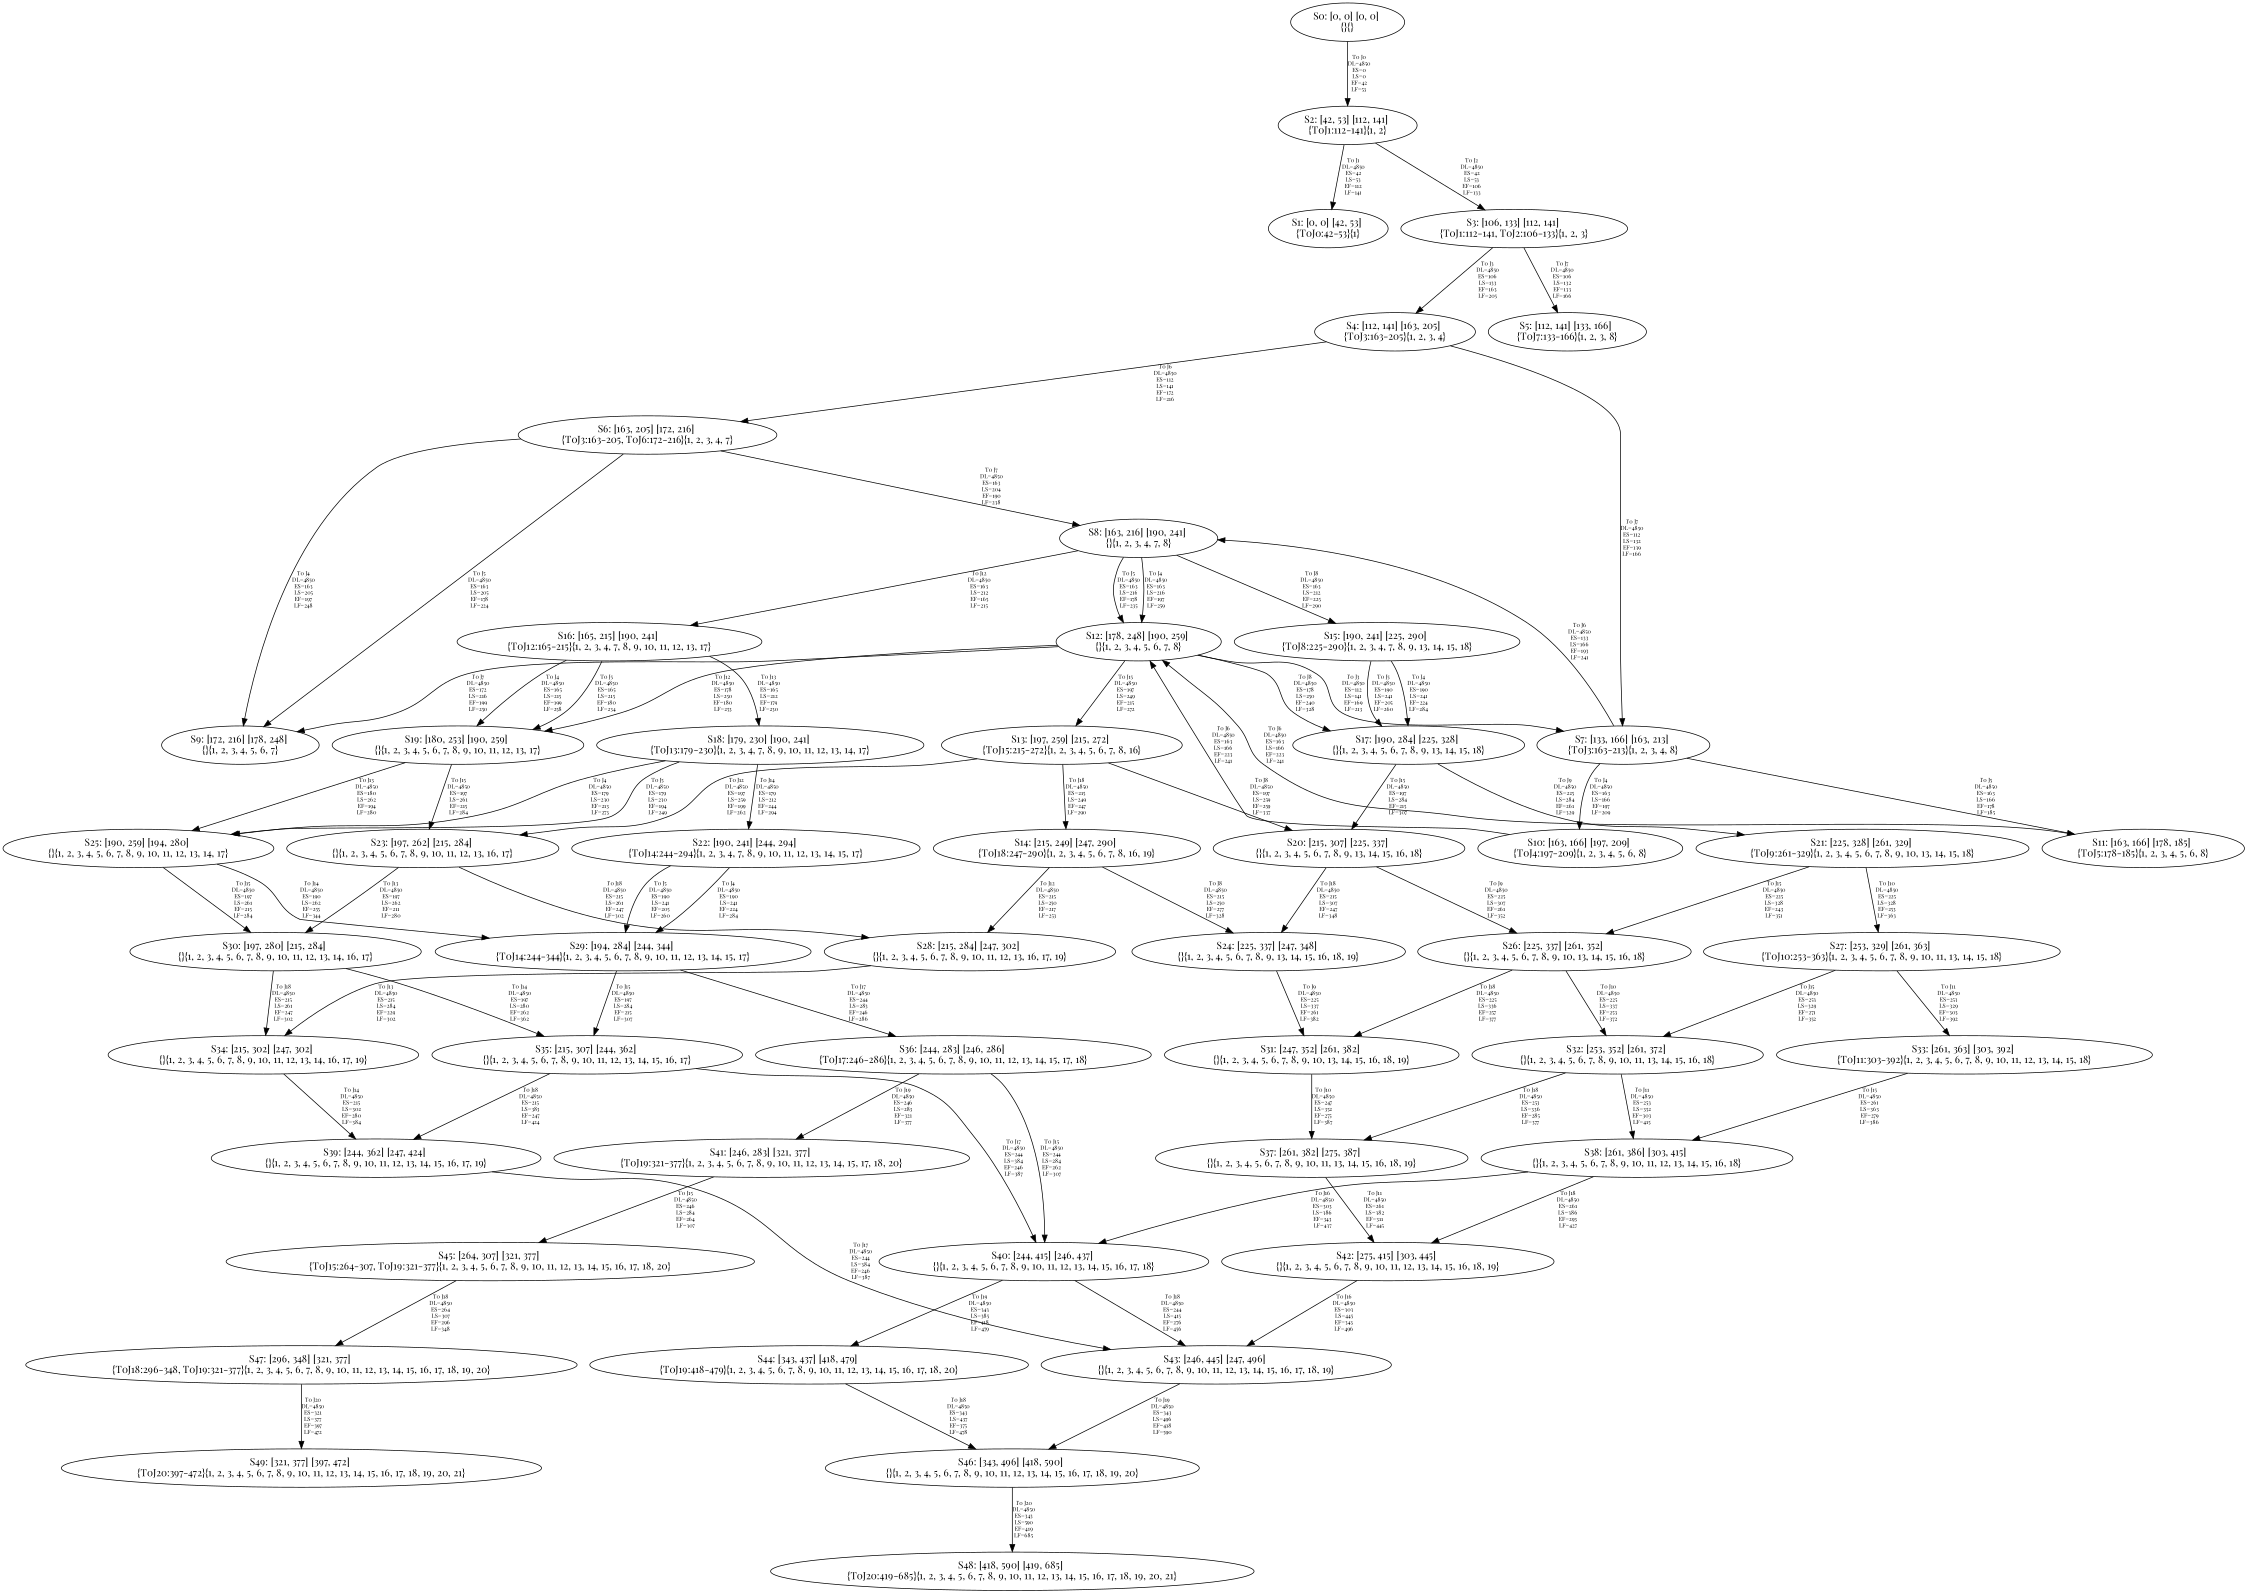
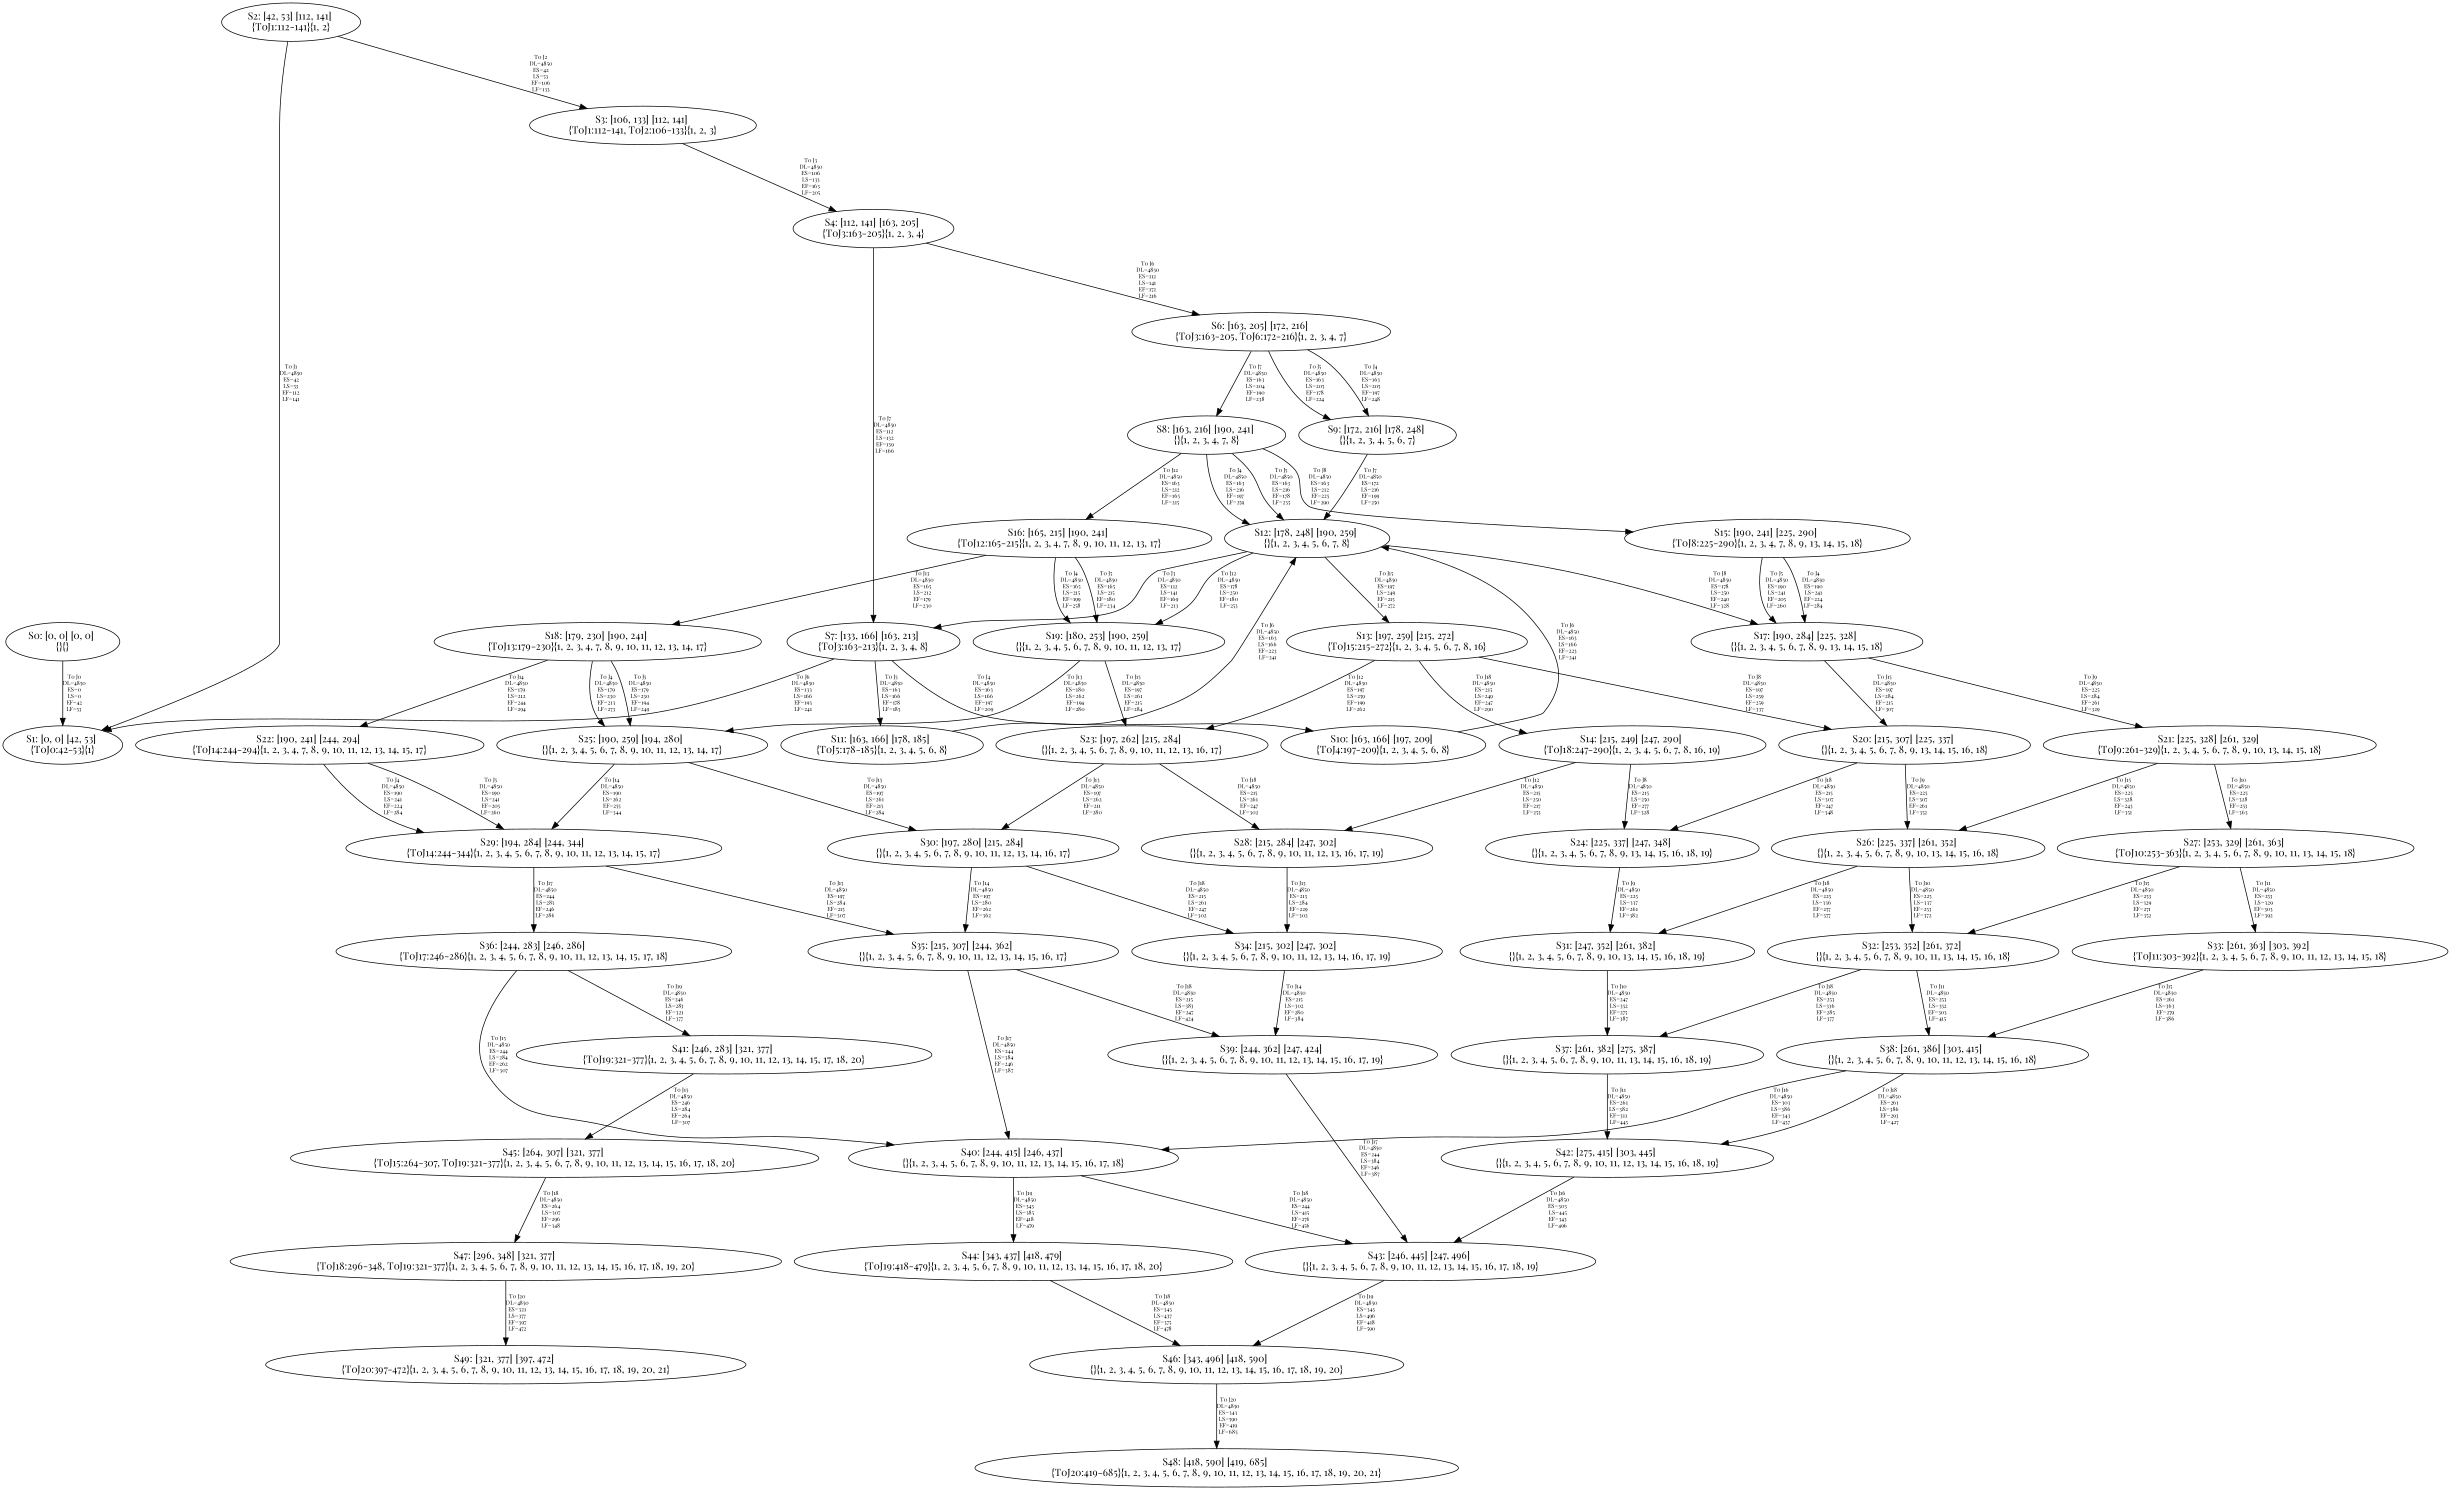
edge "S0: [0, 0] [0, 0] {}{}" -> "S2: [42, 53] [112, 141] {T0J1:112-141}{1, 2}": now "S0: [0, 0] [0, 0] {}{}" -> "S1: [0, 0] [42, 53] {T0J0:42-53}{1}"
node "S5: [112, 141] [133, 166] {T0J7:133-166}{1, 2, 3, 8}": removed
edge "S7: [133, 166] [163, 213] {T0J3:163-213}{1, 2, 3, 4, 8}" -> "S8: [163, 216] [190, 241] {}{1, 2, 3, 4, 7, 8}": now "S7: [133, 166] [163, 213] {T0J3:163-213}{1, 2, 3, 4, 8}" -> "S1: [0, 0] [42, 53] {T0J0:42-53}{1}"
edge "S12: [178, 248] [190, 259] {}{1, 2, 3, 4, 5, 6, 7, 8}" -> "S9: [172, 216] [178, 248] {}{1, 2, 3, 4, 5, 6, 7}": reversed
